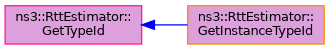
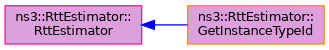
node "ns3::RttEstimator:: GetTypeId": label "ns3::RttEstimator:: GetTypeId" -> "ns3::RttEstimator:: RttEstimator"
